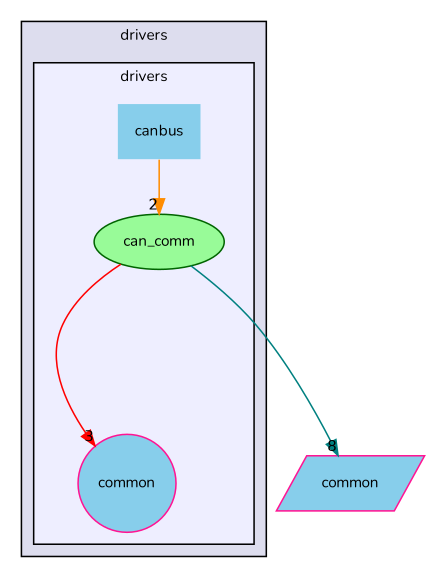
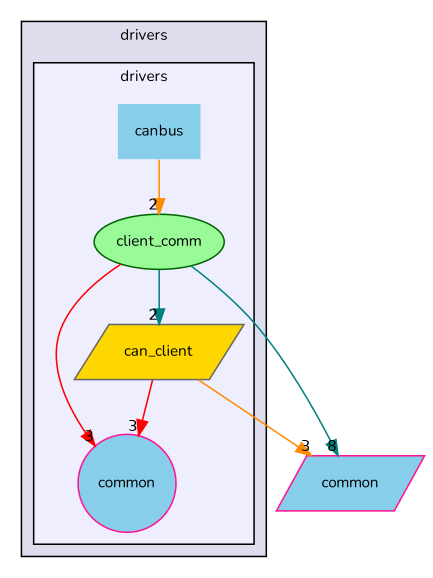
node "can_comm": label "can_comm" -> "client_comm"
node "can_client": added
